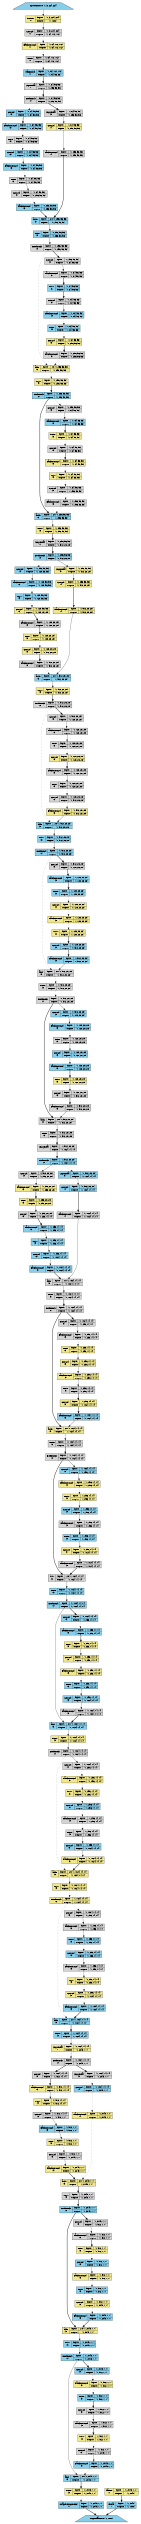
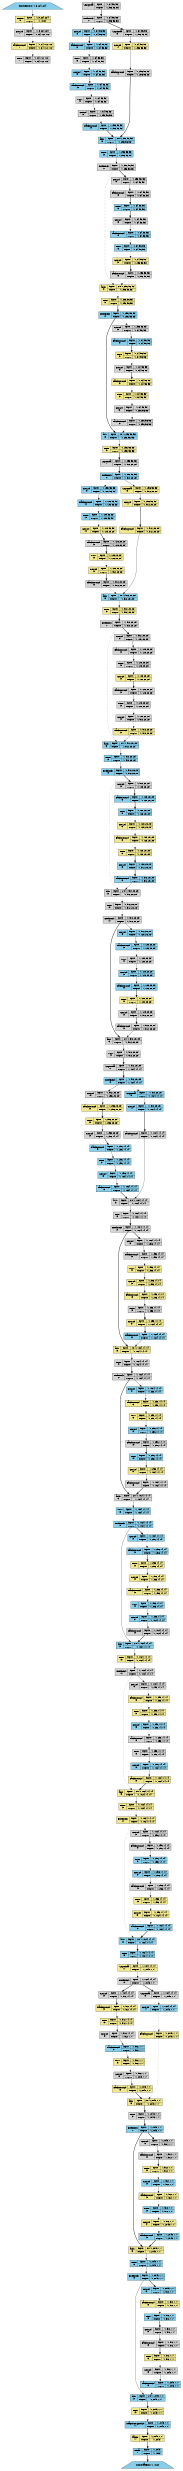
node "MaxPool2d": removed
edge "AdaptiveAvgPool2d" -> "output-flatten-0: (1, 1000)": now "AdaptiveAvgPool2d" -> "flatten"
